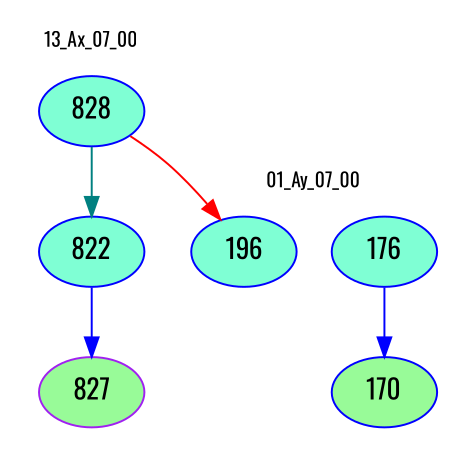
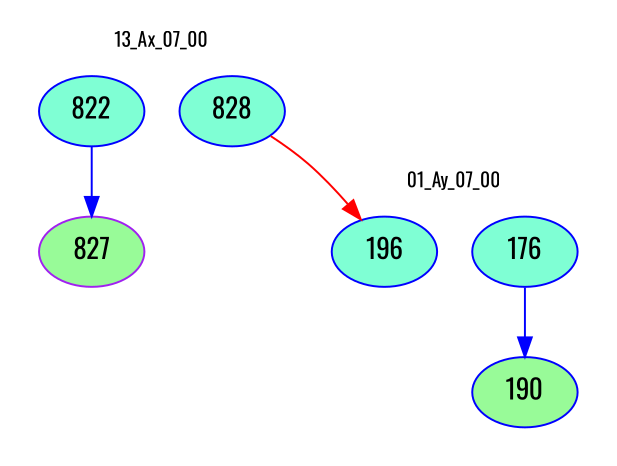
edge "828" -> "822": removed
node "170": label "170" -> "190"
